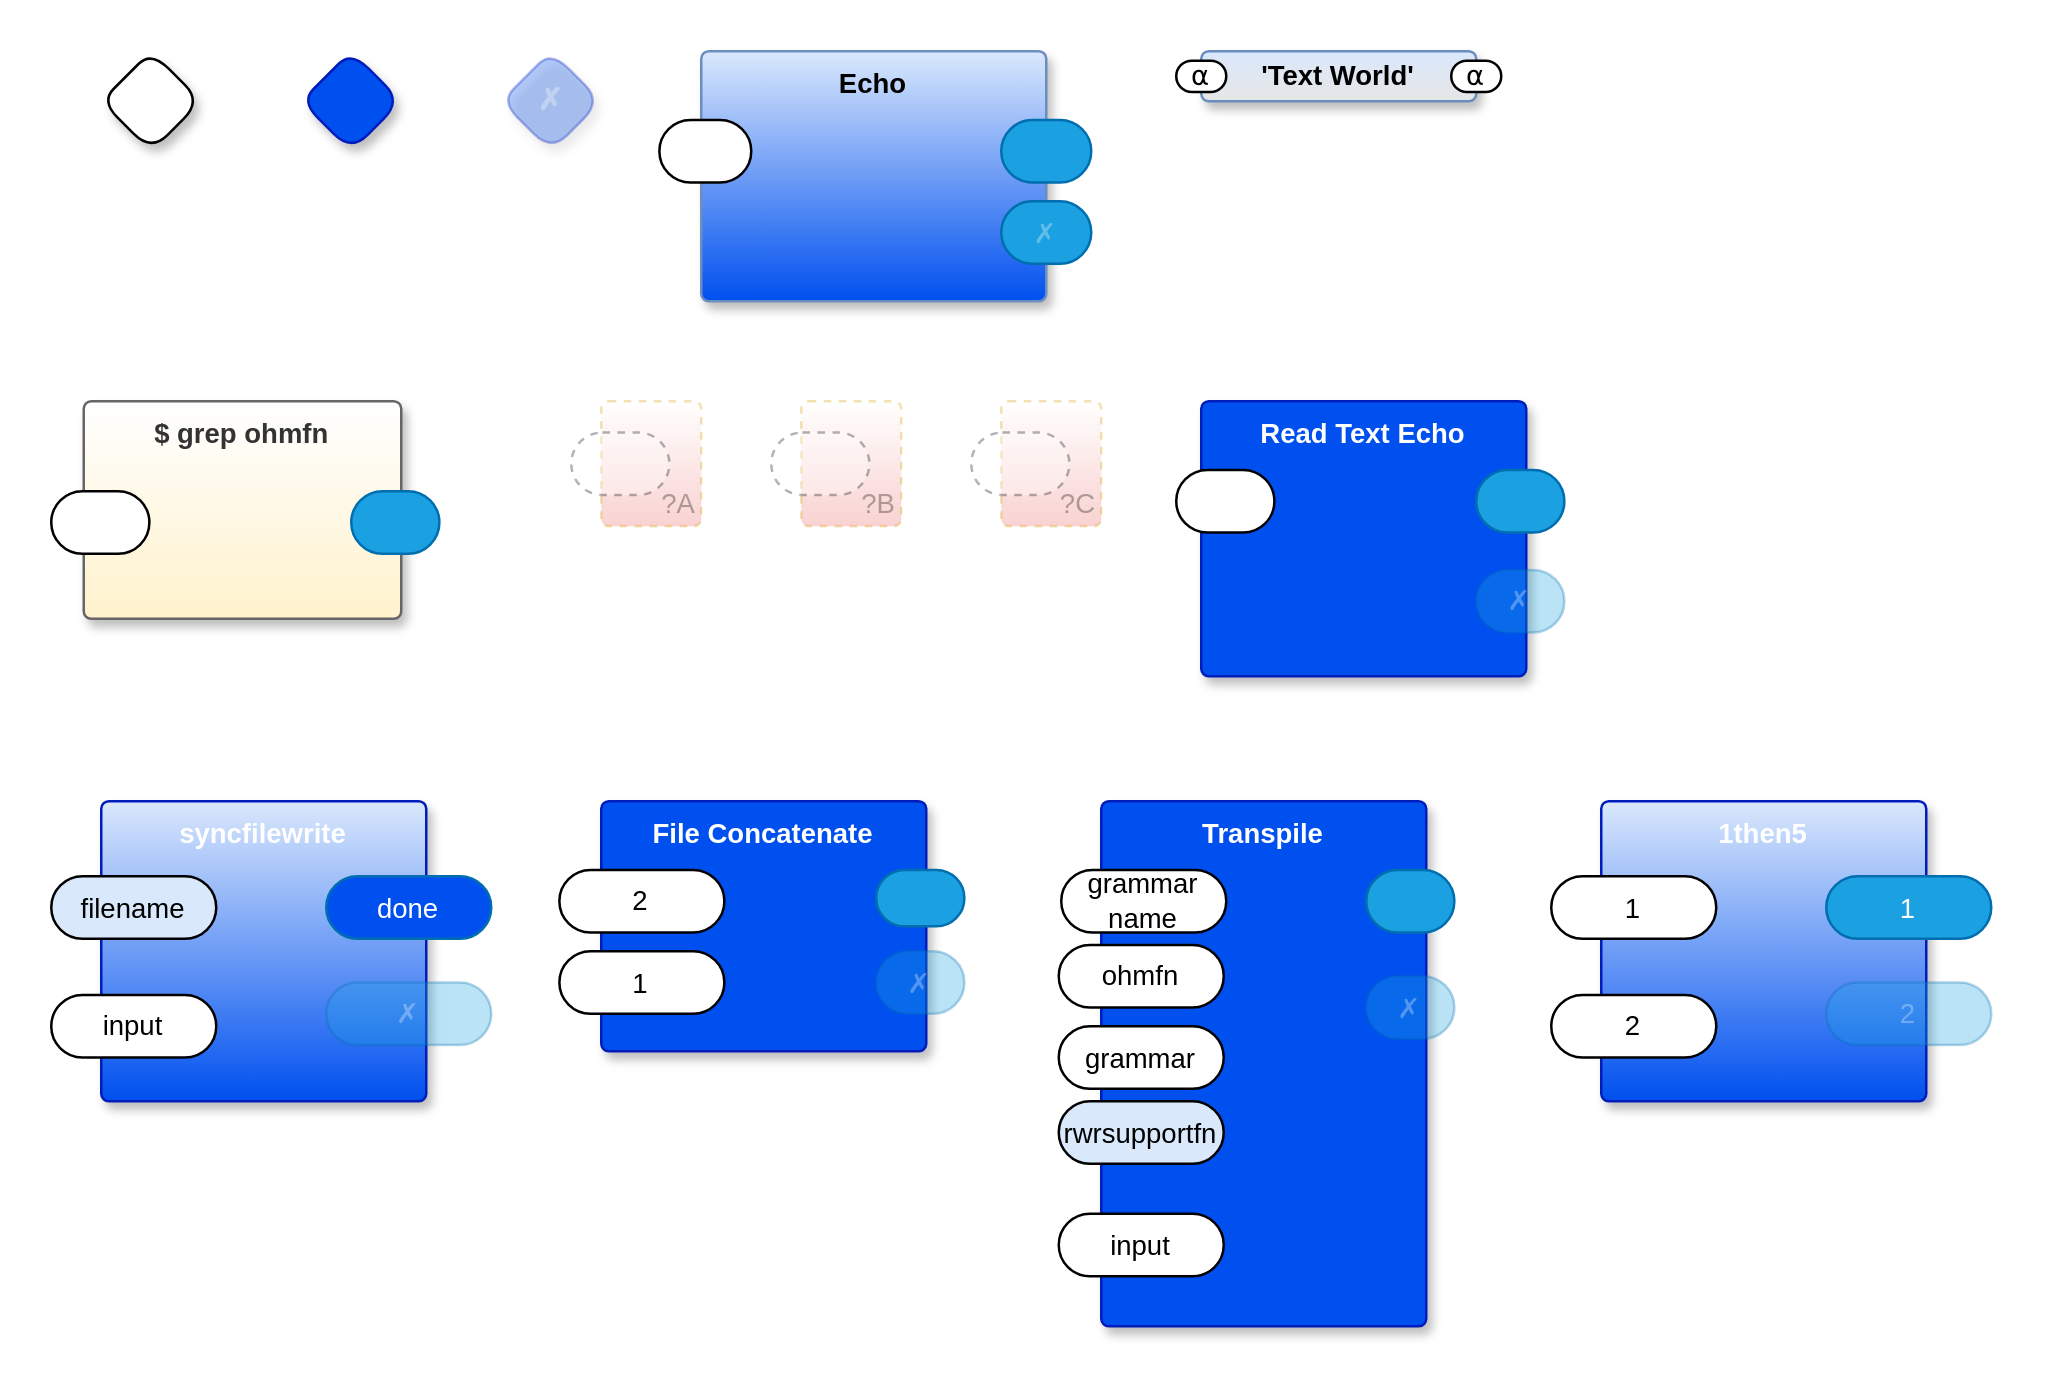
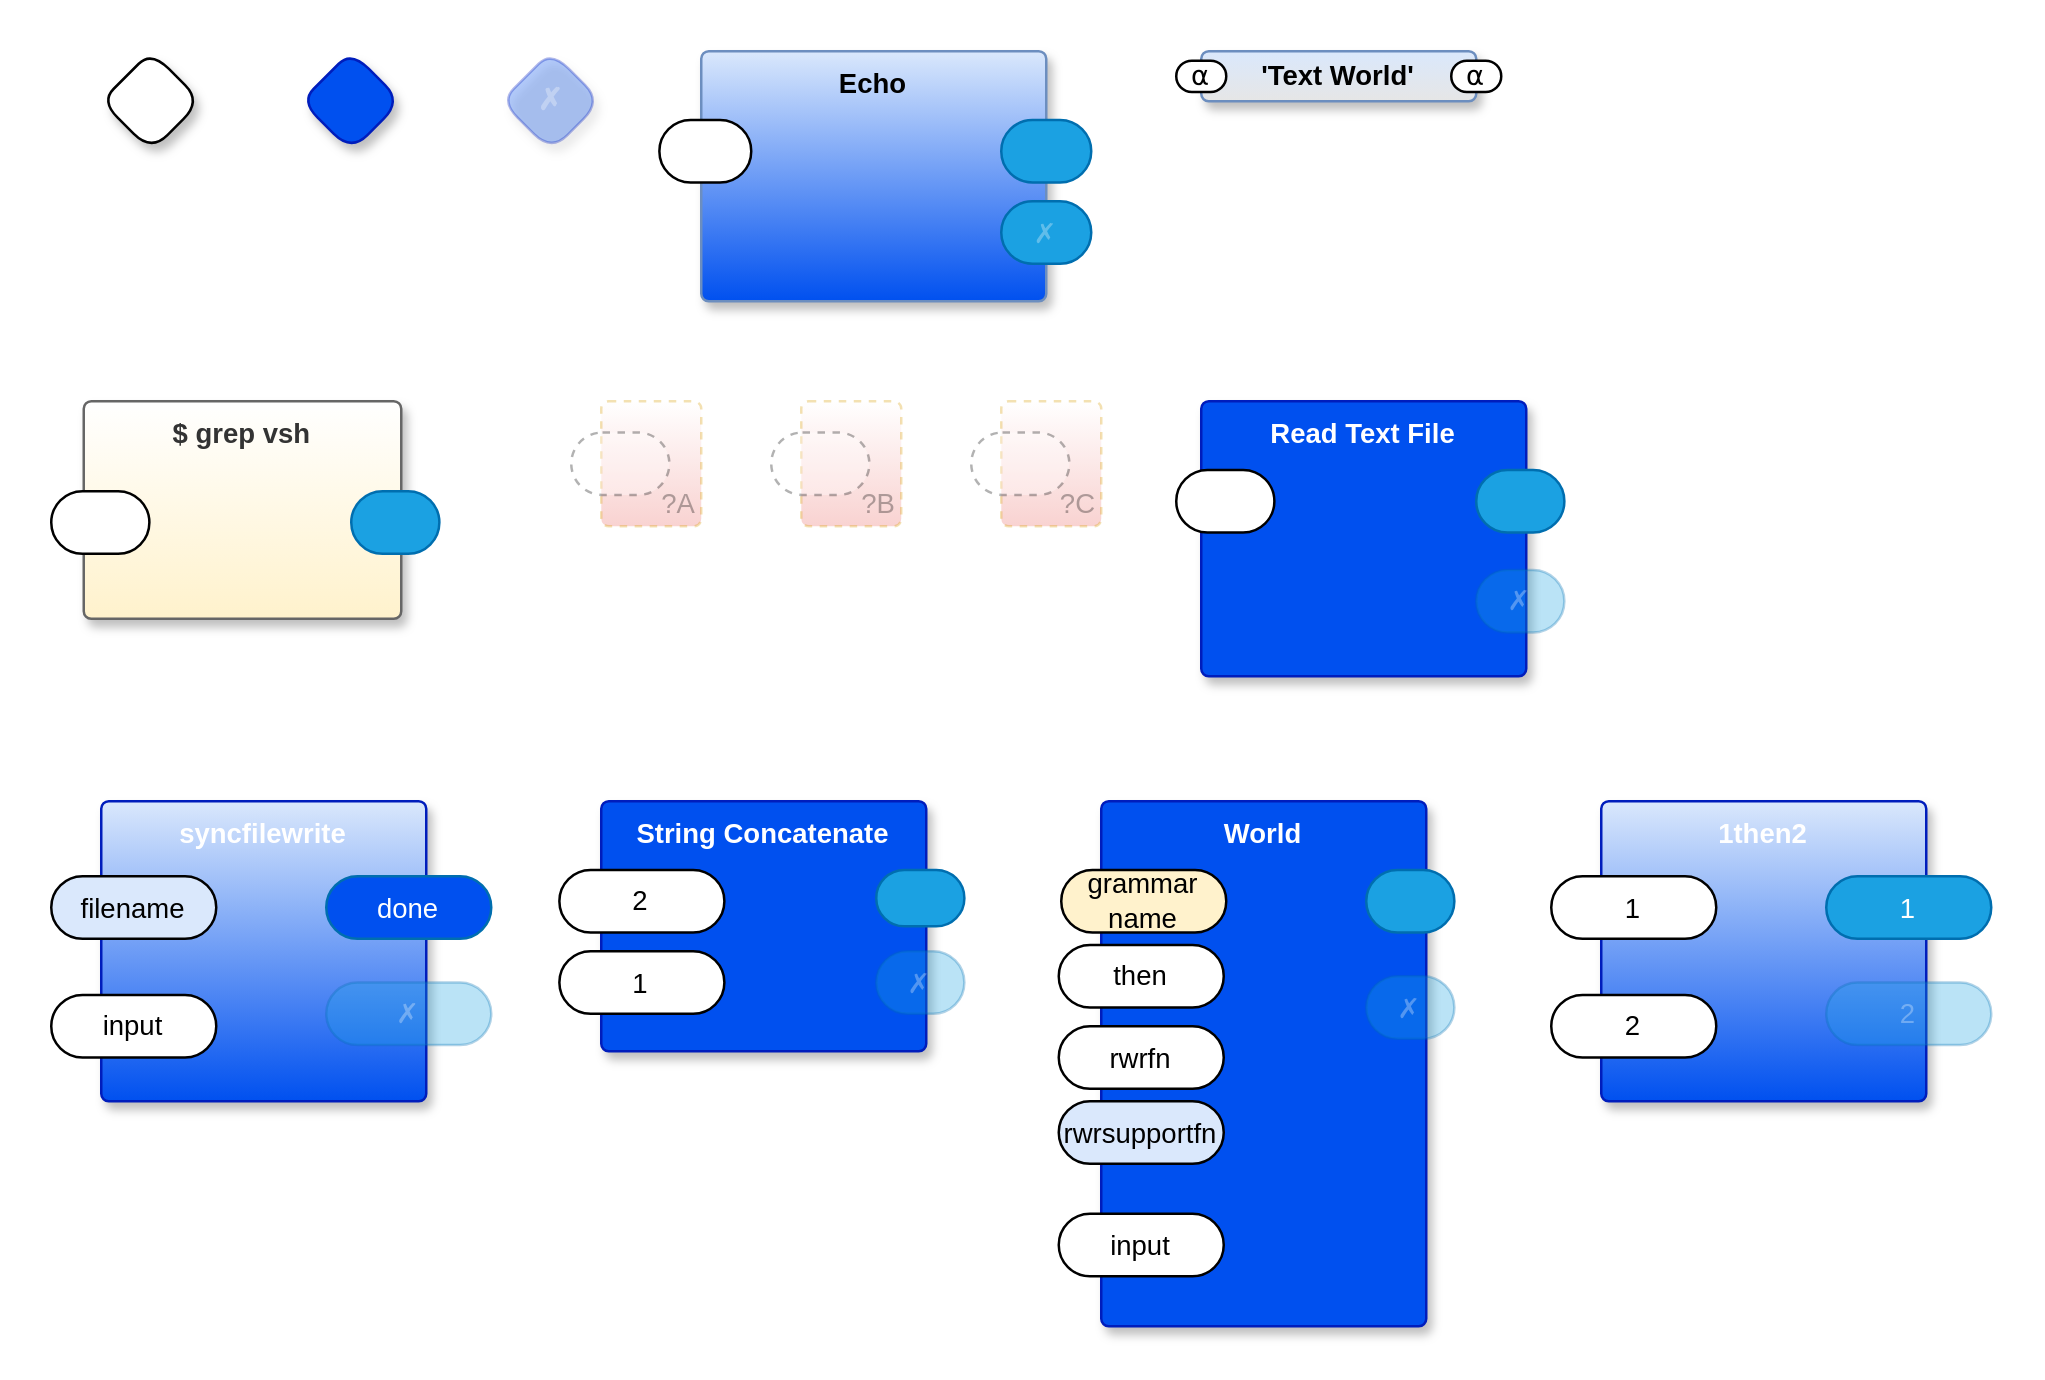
node "$ grep ohmfn": label "$ grep ohmfn" -> "$ grep vsh"
node "Read Text Echo": label "Read Text Echo" -> "Read Text File"
node "File Concatenate": label "File Concatenate" -> "String Concatenate"
node "Transpile": label "Transpile" -> "World"
node "1then5": label "1then5" -> "1then2"
node "grammar name": fillcolor #ffffff -> #fff2cc
node "ohmfn": label "ohmfn" -> "then"
node "grammar": label "grammar" -> "rwrfn"
